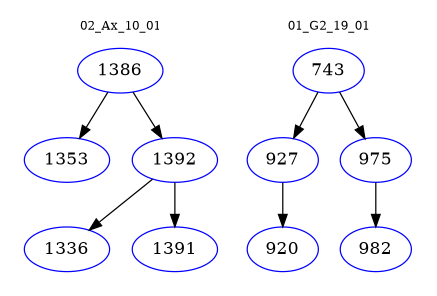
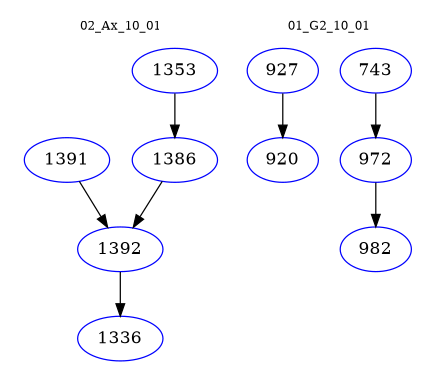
cluster "01_G2_19_01": label "01_G2_19_01" -> "01_G2_10_01"
edge "1386" -> "1353": reversed
edge "743" -> "927": removed
node "975": label "975" -> "972"
edge "1392" -> "1391": reversed
